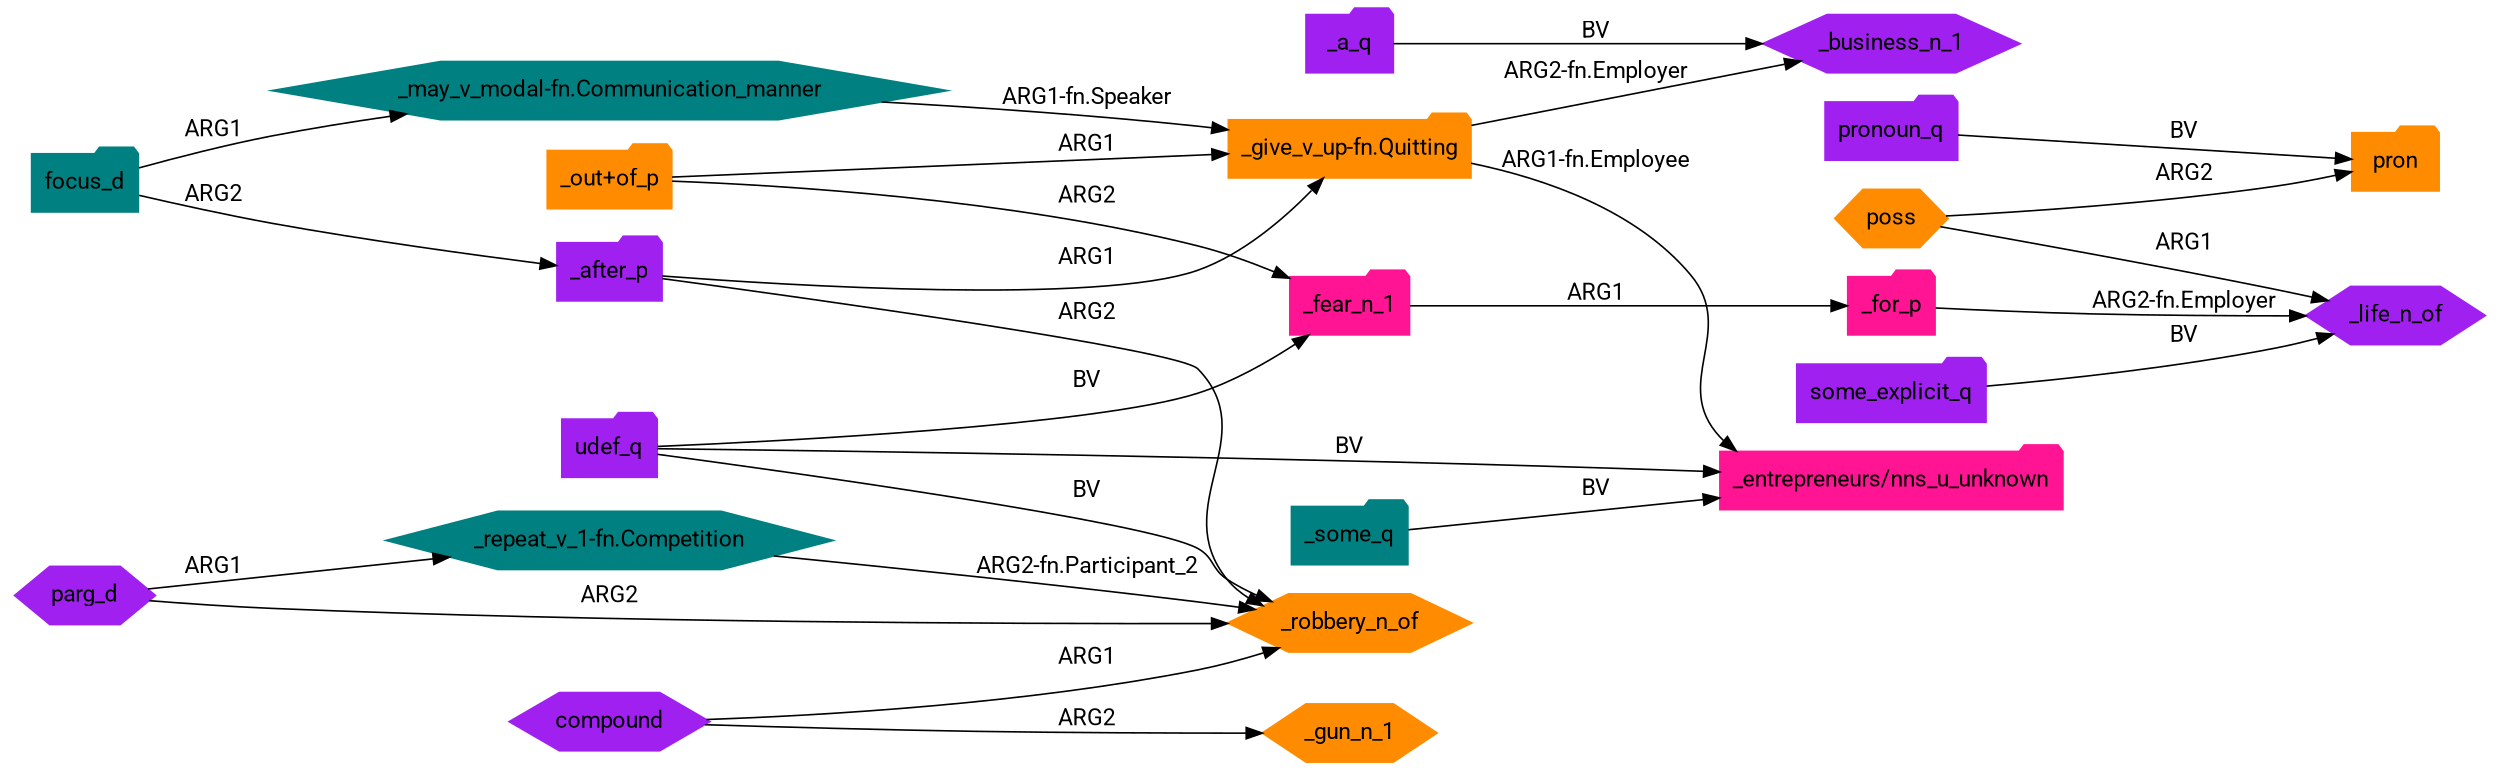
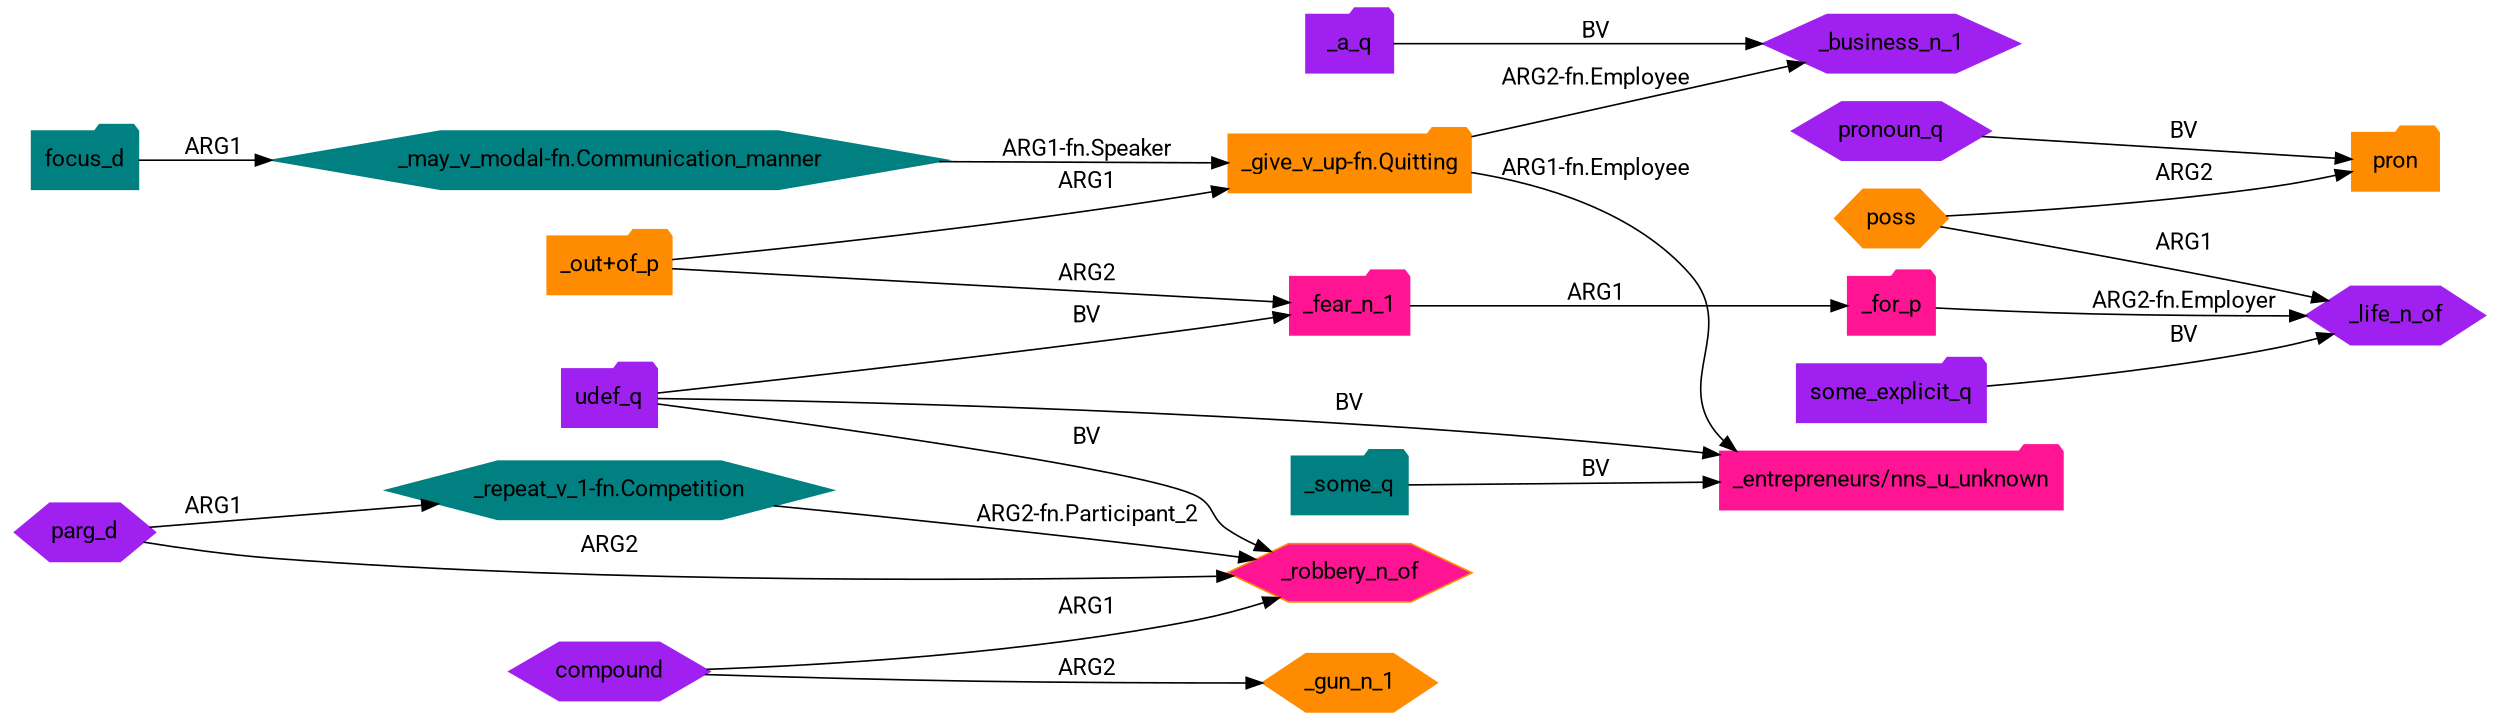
edge "_give_v_up-fn.Quitting" -> "_business_n_1": label "ARG2-fn.Employer" -> "ARG2-fn.Employee"
node "pronoun_q": shape folder -> hexagon
node "_after_p": removed
node "_robbery_n_of": fillcolor darkorange -> deeppink
